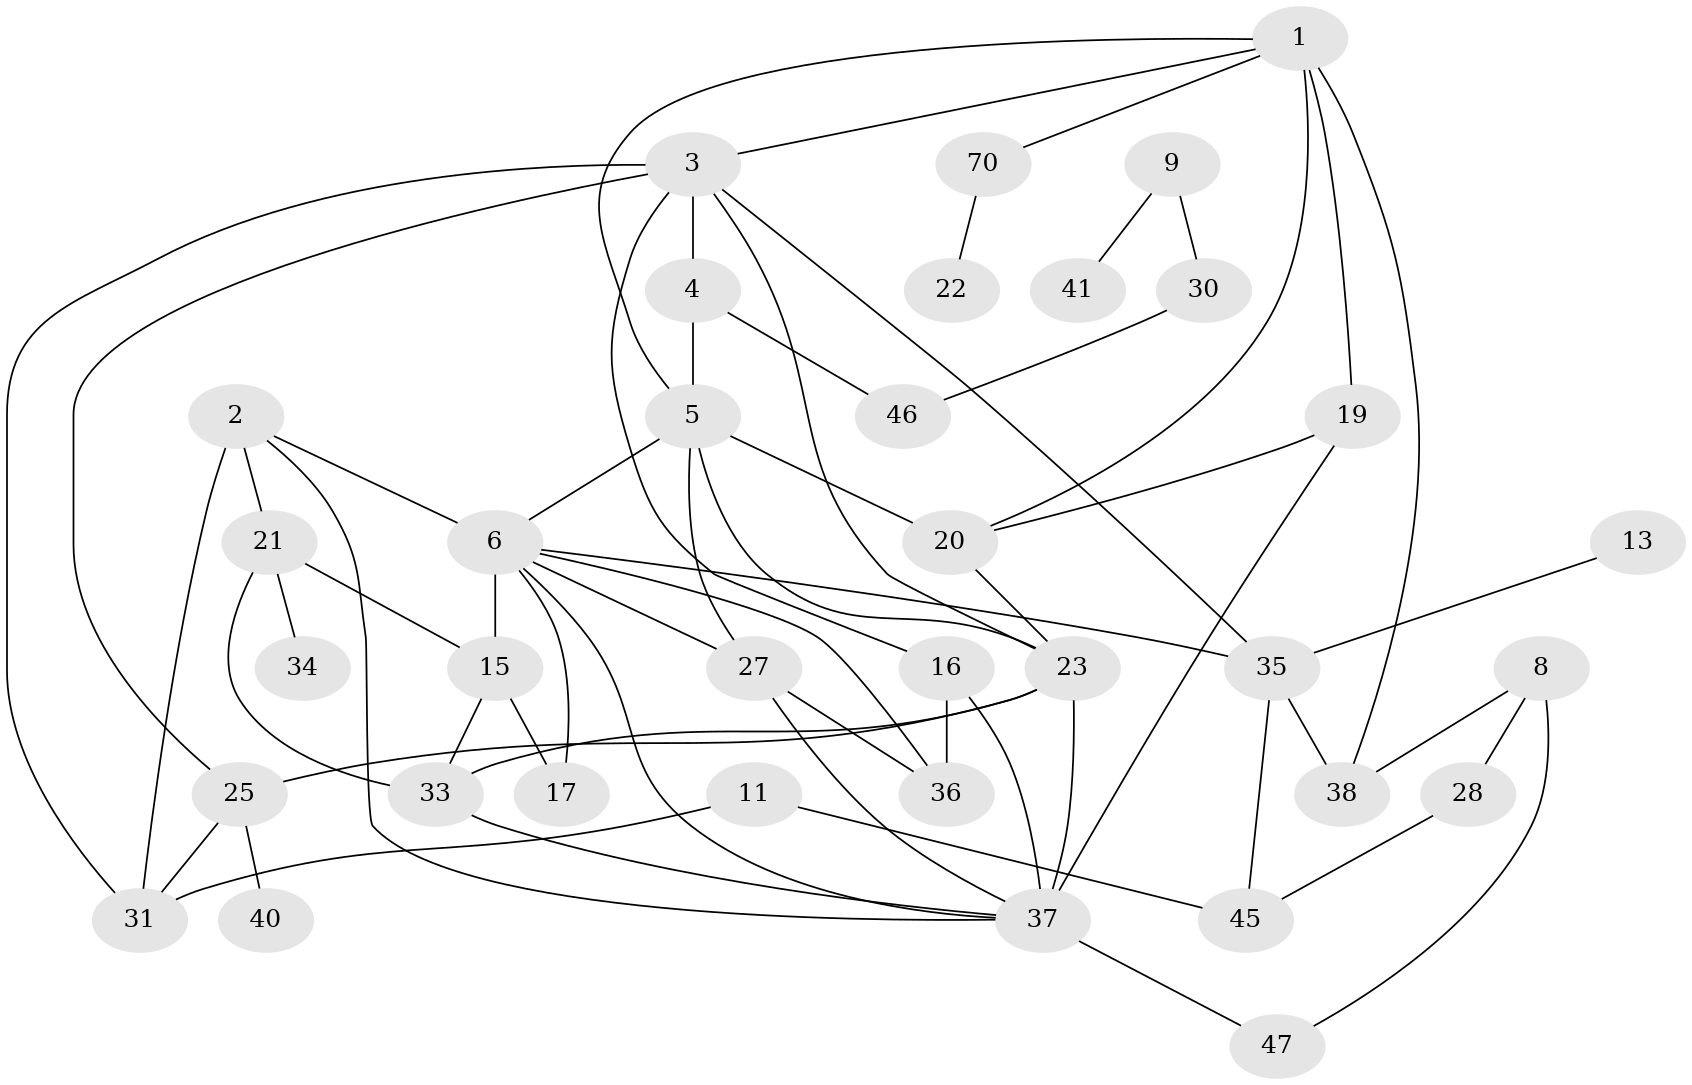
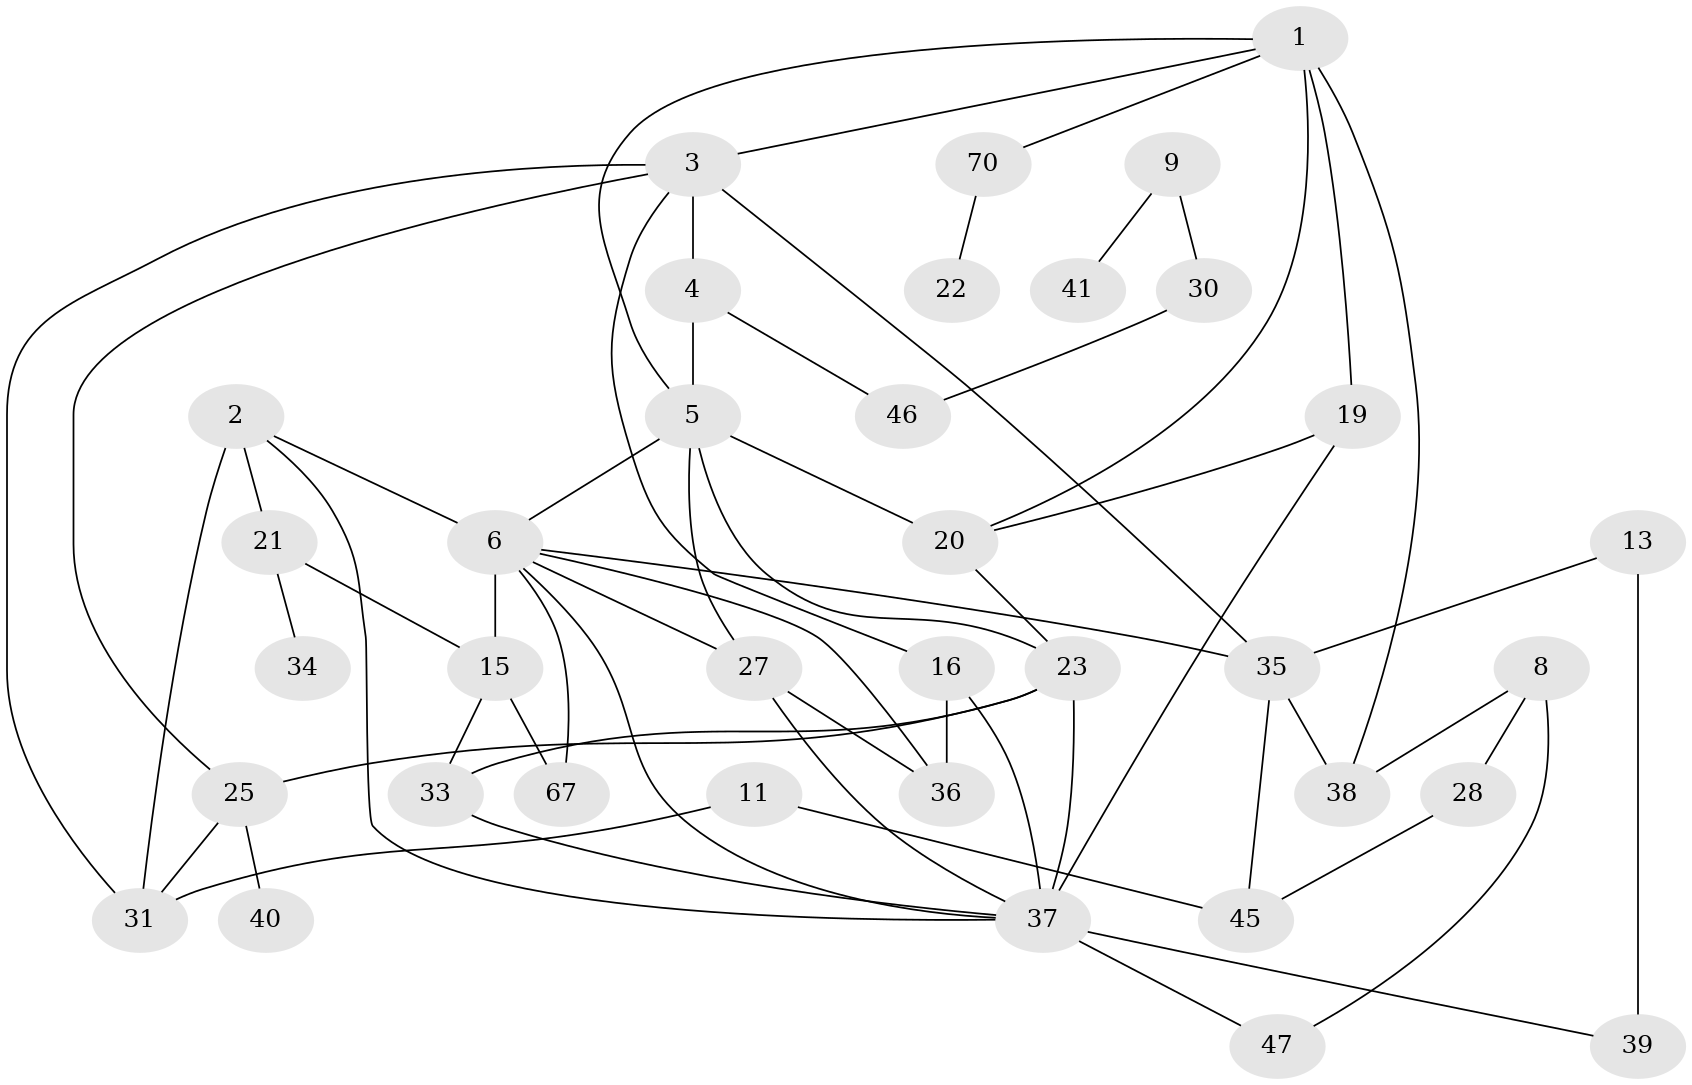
edge "3" -- "23": removed
edge "21" -- "33": removed
node "17": label "17" -> "67"
node "39": added
